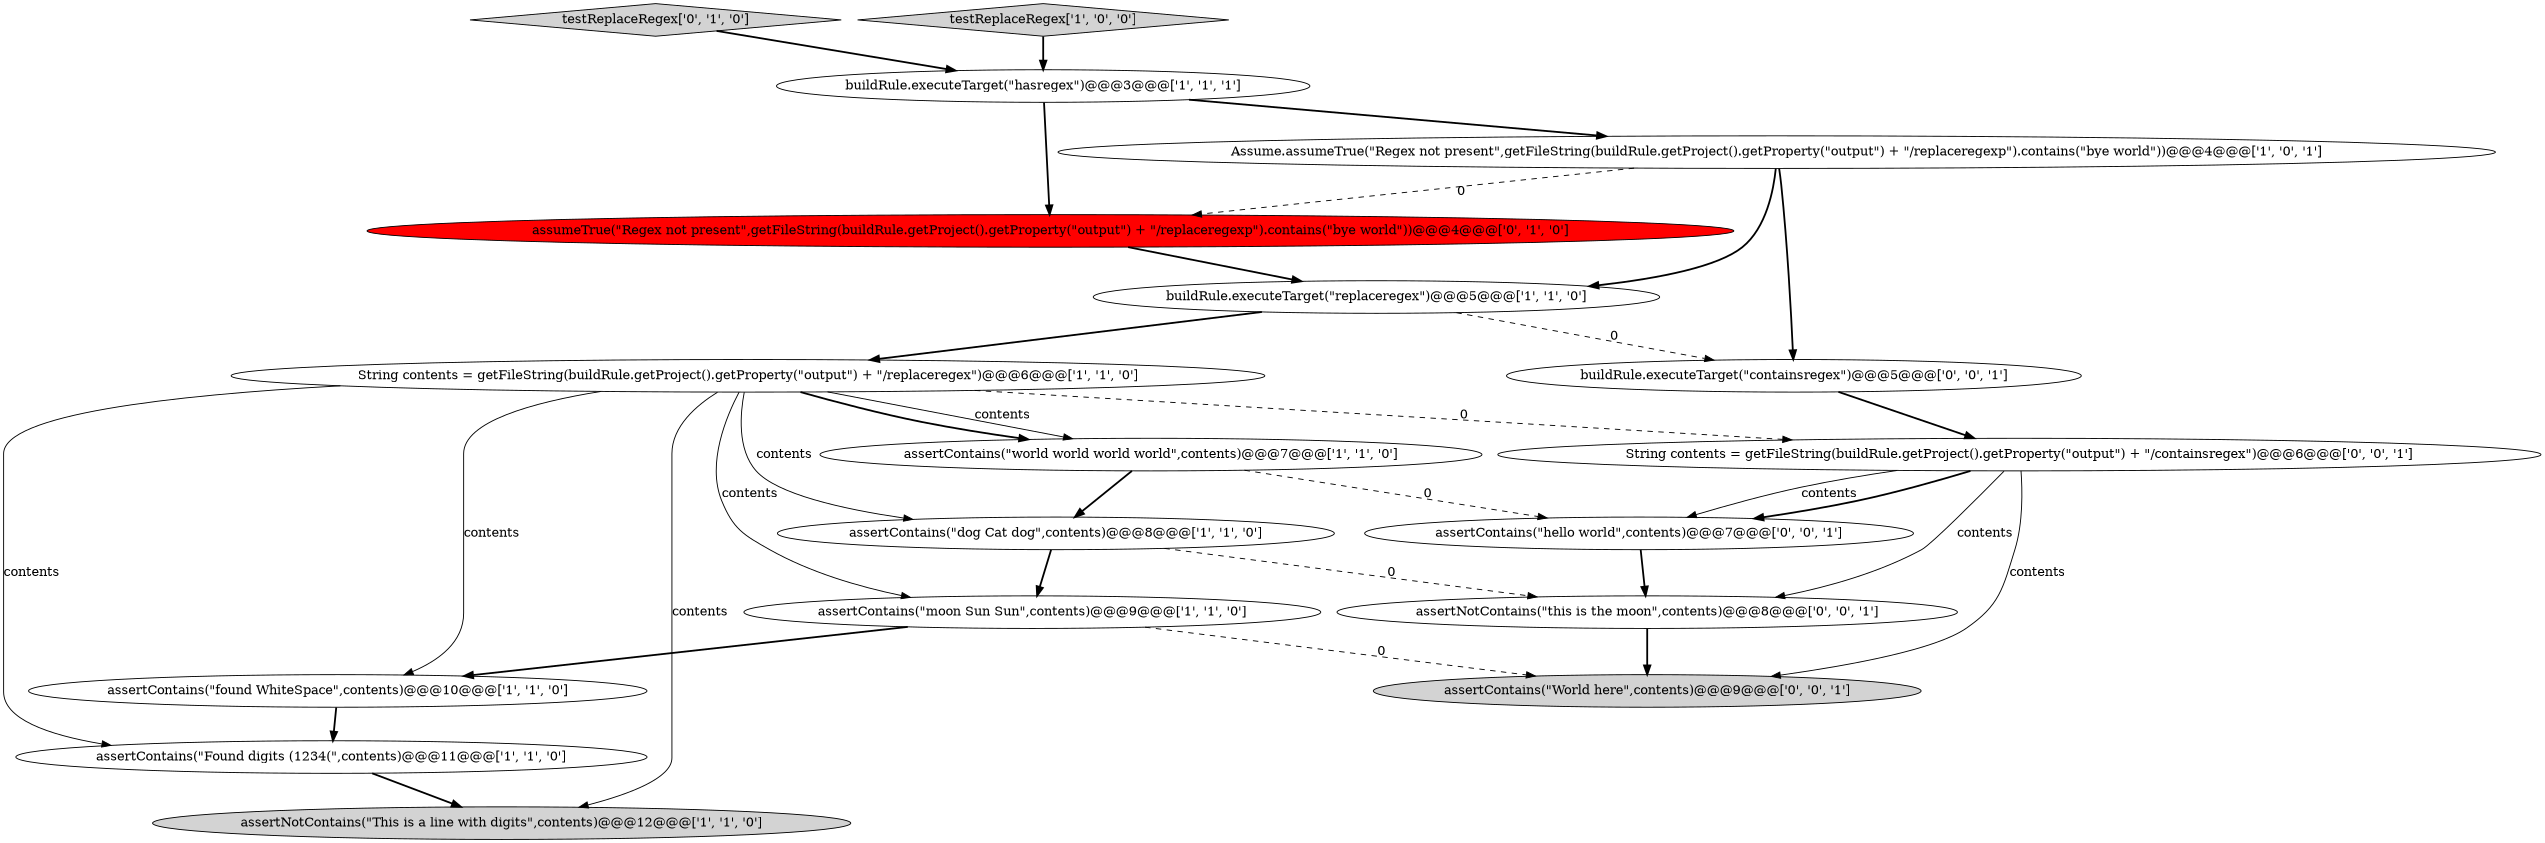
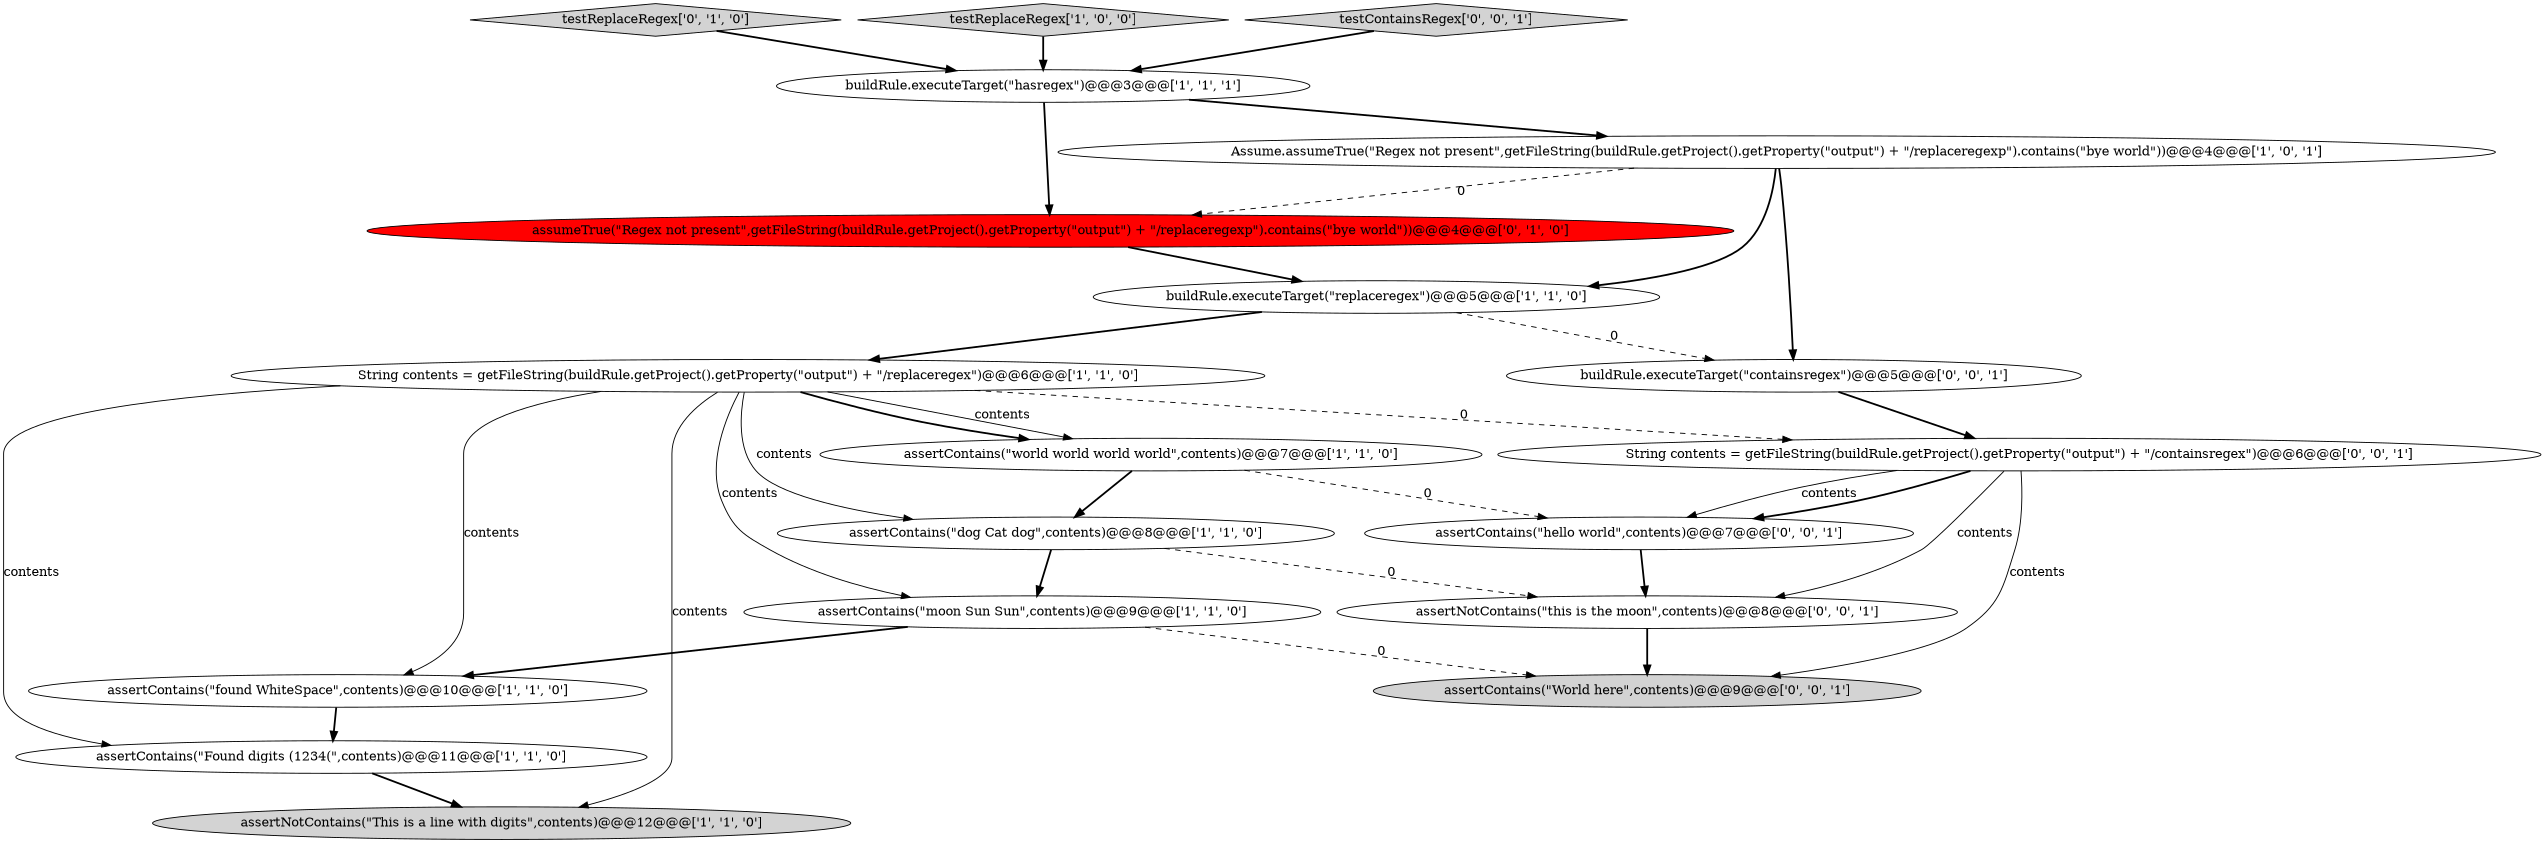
node "testContainsRegex['0', '0', '1']": added
